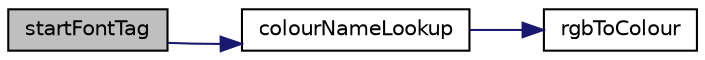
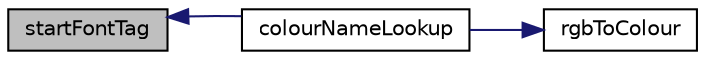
edge "startFontTag" -> "colourNameLookup": reversed
